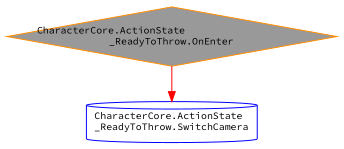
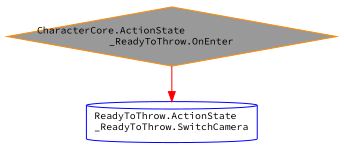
node "CharacterCore.ActionState _ReadyToThrow.SwitchCamera": label "CharacterCore.ActionState _ReadyToThrow.SwitchCamera" -> "ReadyToThrow.ActionState _ReadyToThrow.SwitchCamera"
